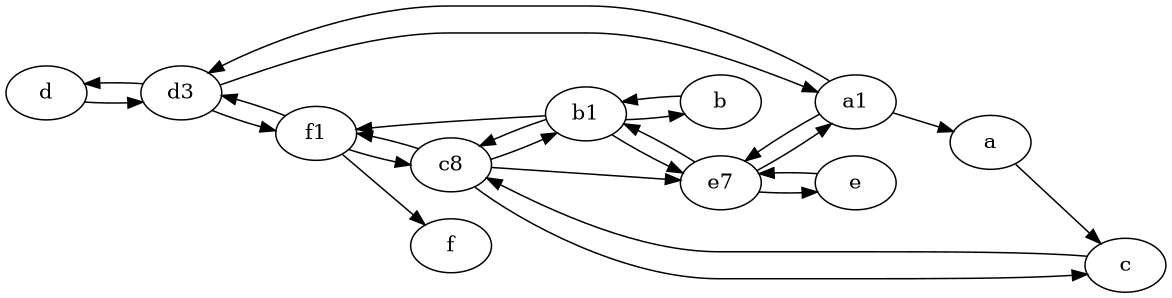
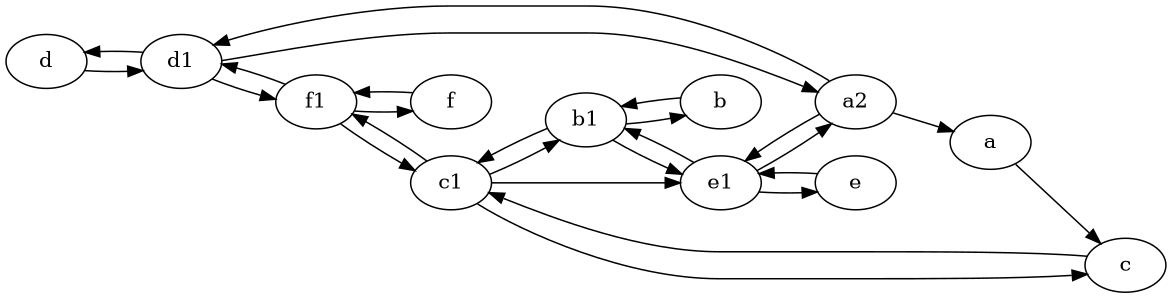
node "d3": label "d3" -> "d1"
node "a1": label "a1" -> "a2"
edge "b1" -> "f1": now "f" -> "f1"
node "c8": label "c8" -> "c1"
node "e7": label "e7" -> "e1"
